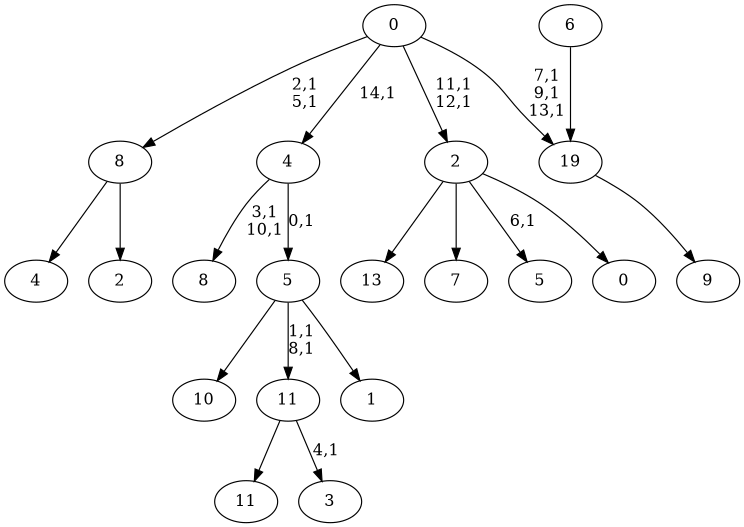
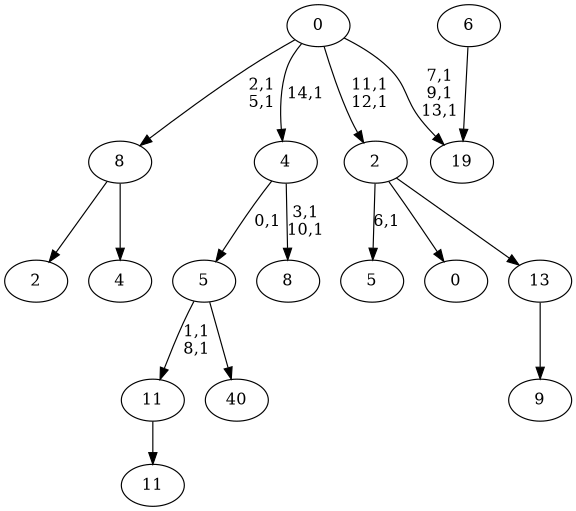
edge "19" -> "9": now "13" -> "9"
node "7": removed
node "10": label "10" -> "40"
node "1": removed
node "3": removed
